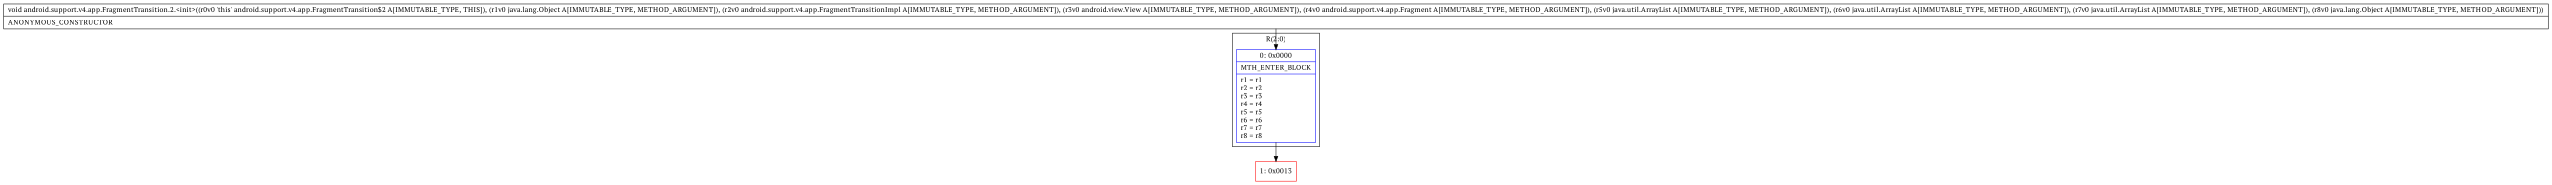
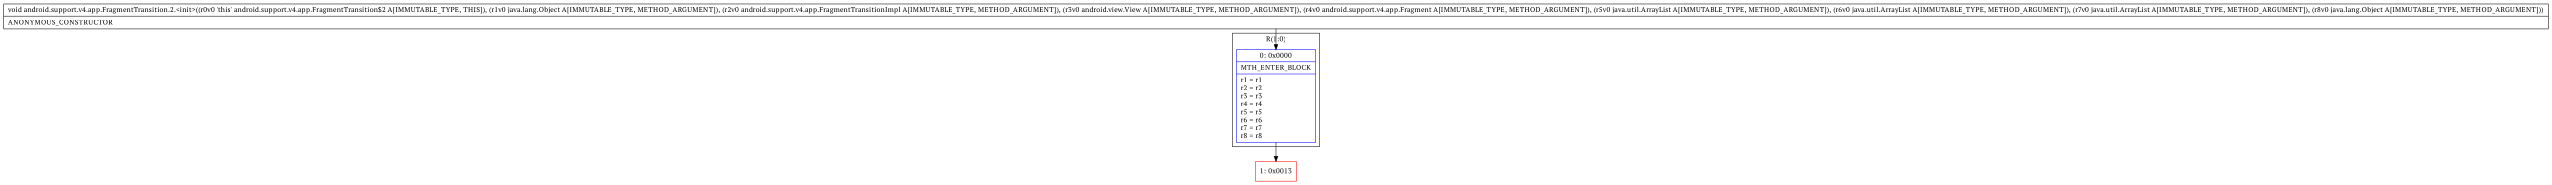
cluster "R(2:0)": label "R(2:0)" -> "R(1:0)"
